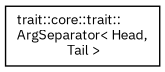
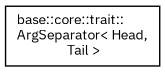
node "trait::core::trait:: ArgSeparator< Head, Tail >": label "trait::core::trait:: ArgSeparator< Head, Tail >" -> "base::core::trait:: ArgSeparator< Head, Tail >"
